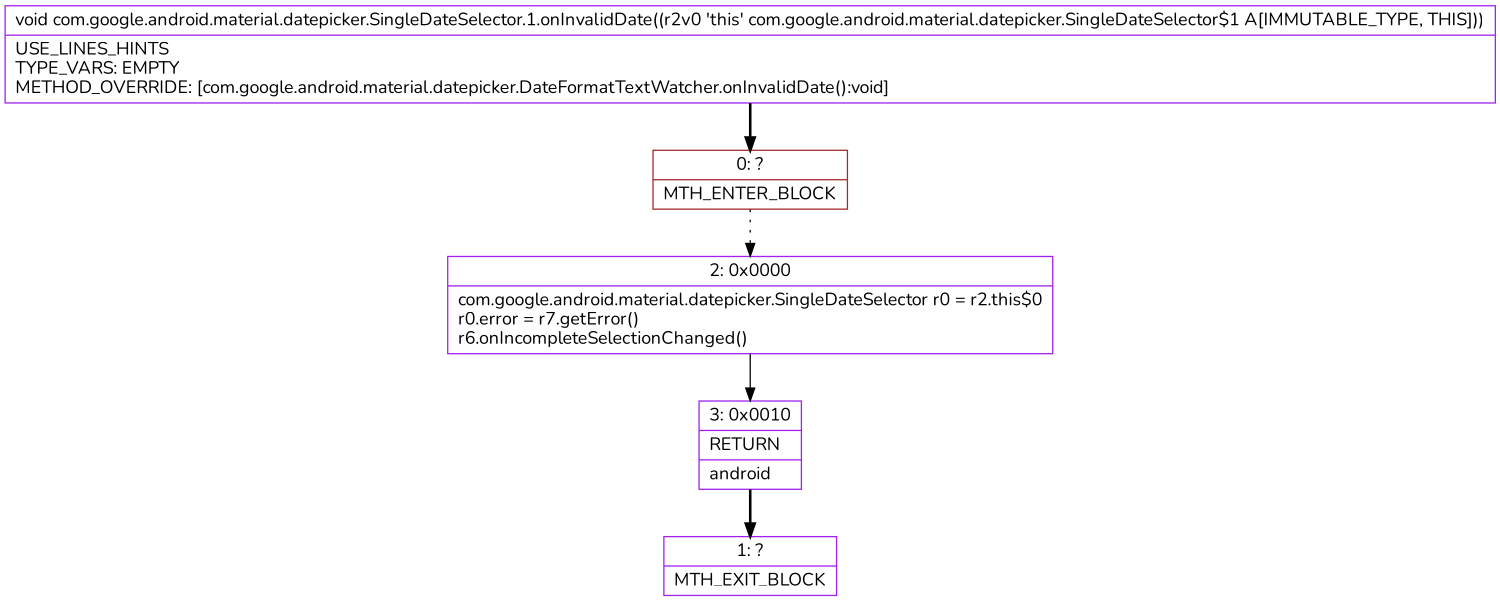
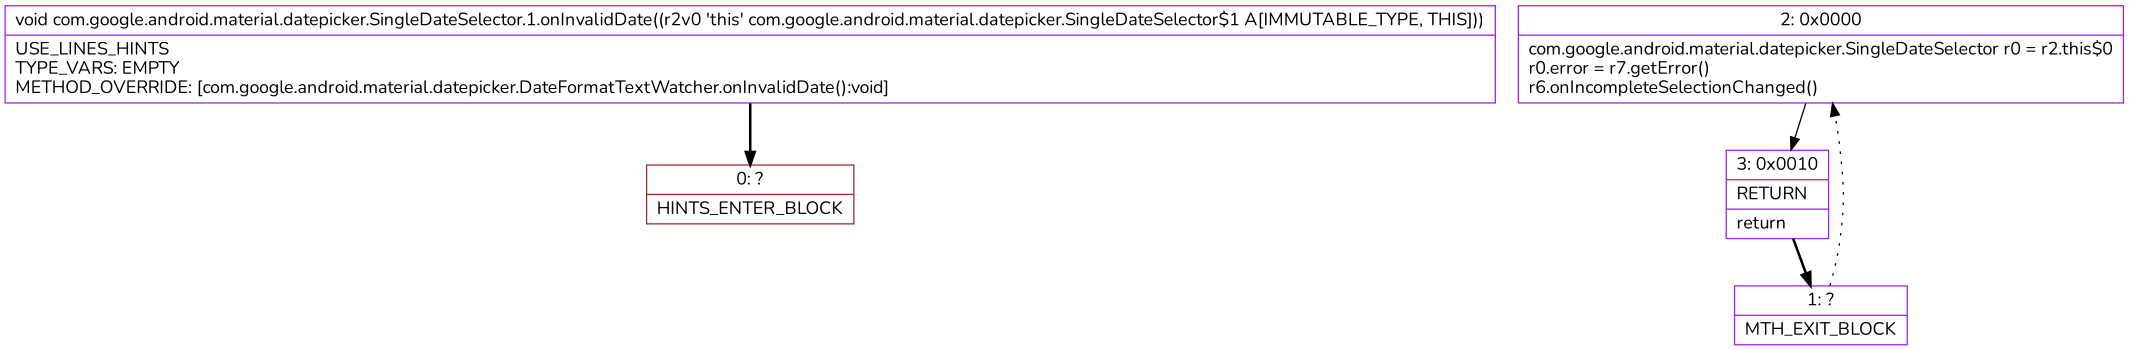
node "0: ?": text "MTH_ENTER_BLOCK" -> "HINTS_ENTER_BLOCK"
edge "0: ?" -> "2: 0x0000": now "1: ?" -> "2: 0x0000"
node "3: 0x0010": text "android" -> "return"
